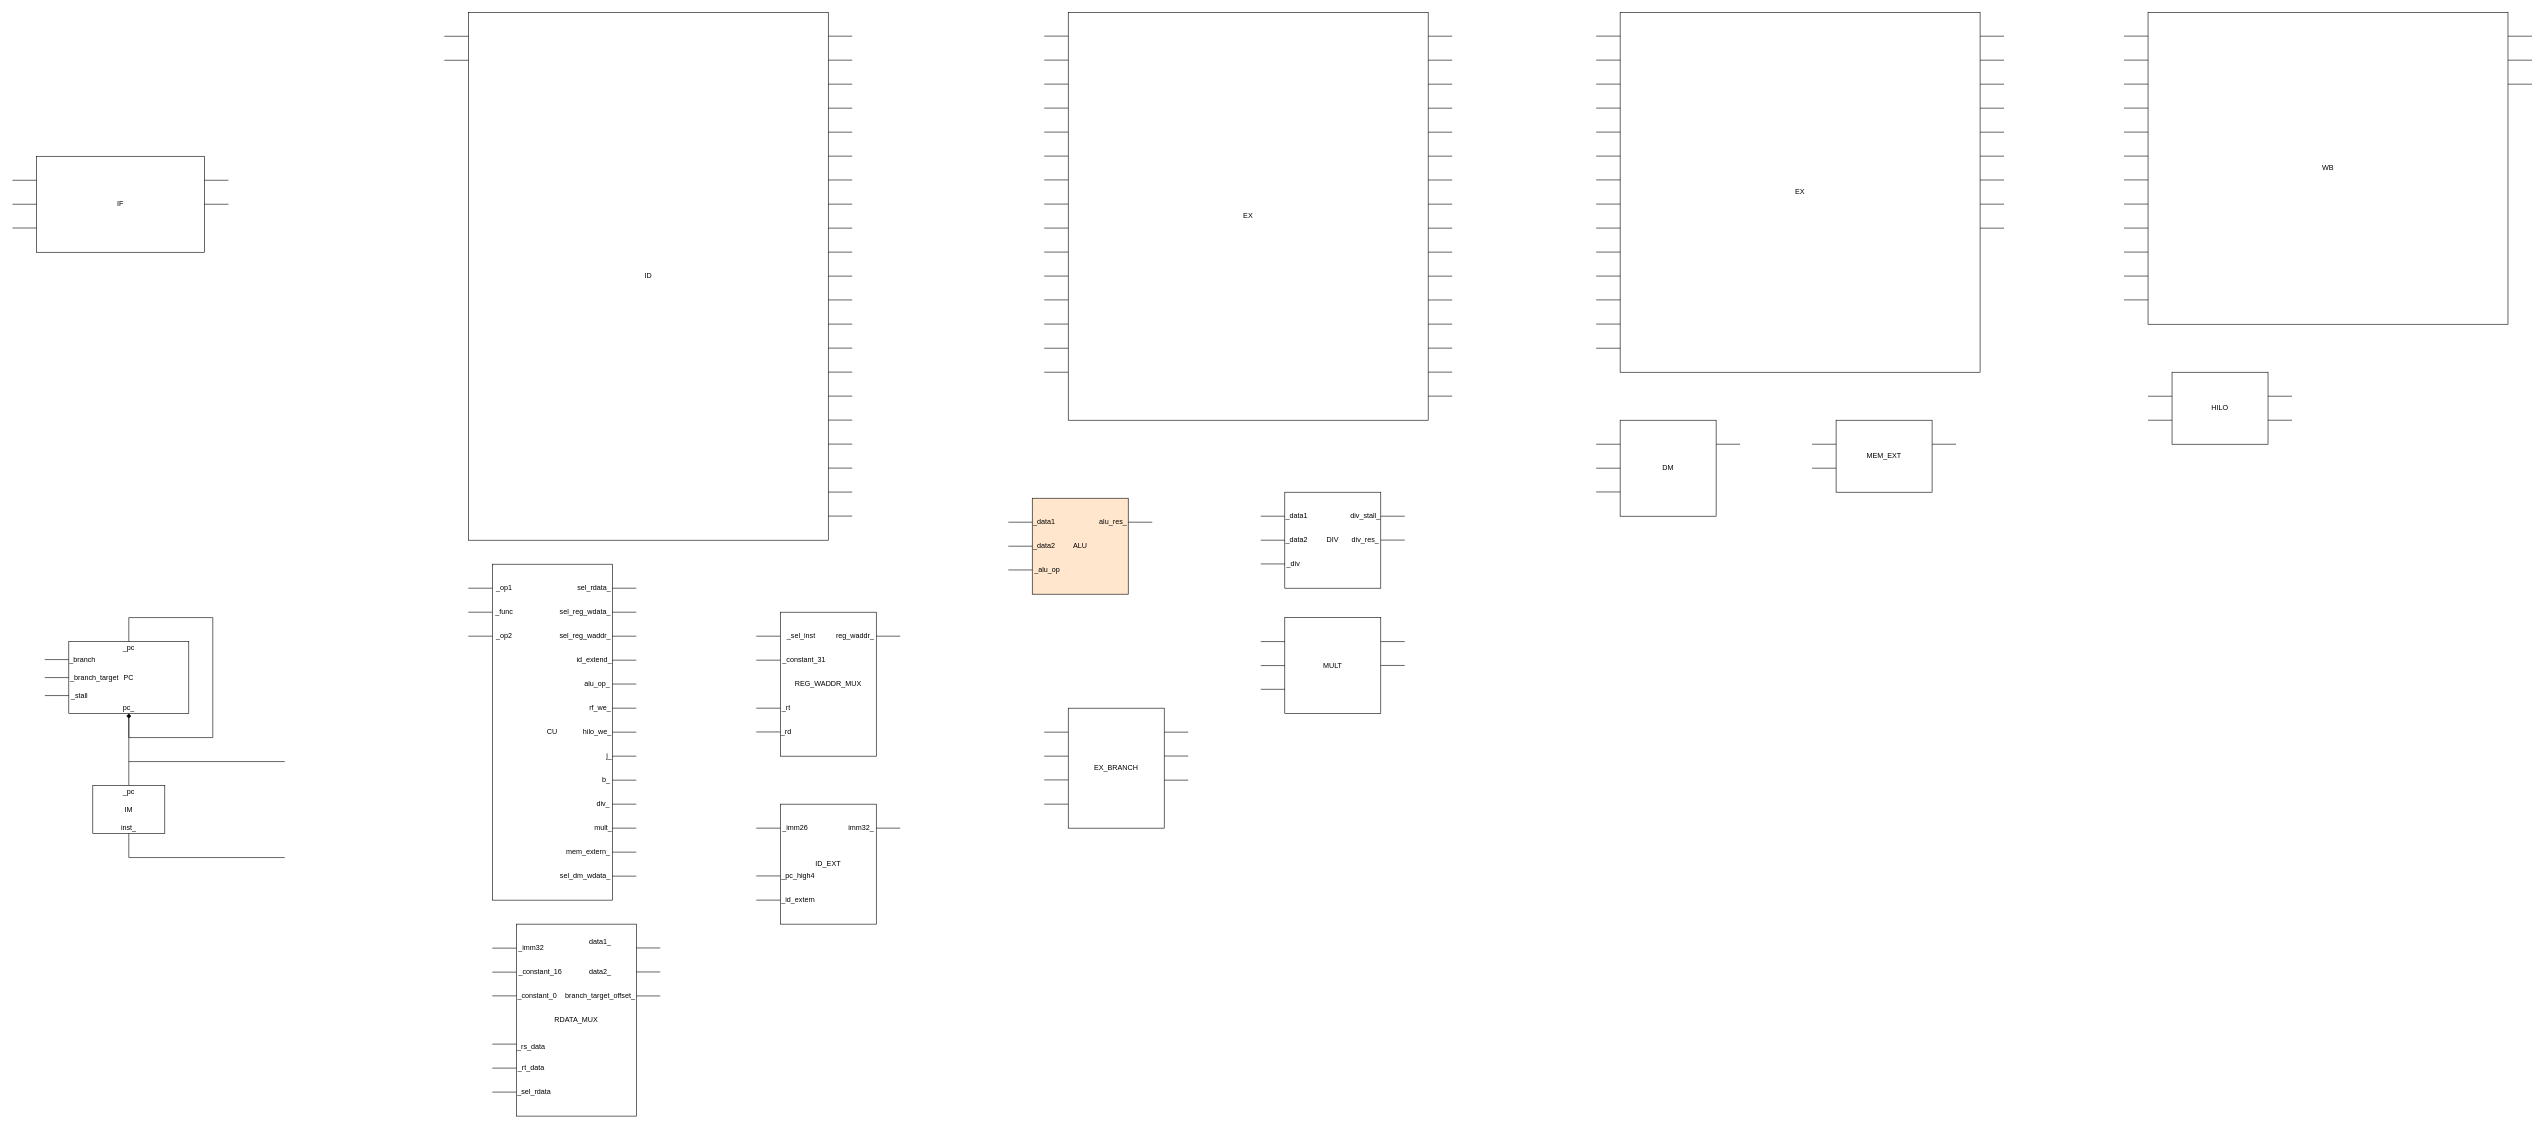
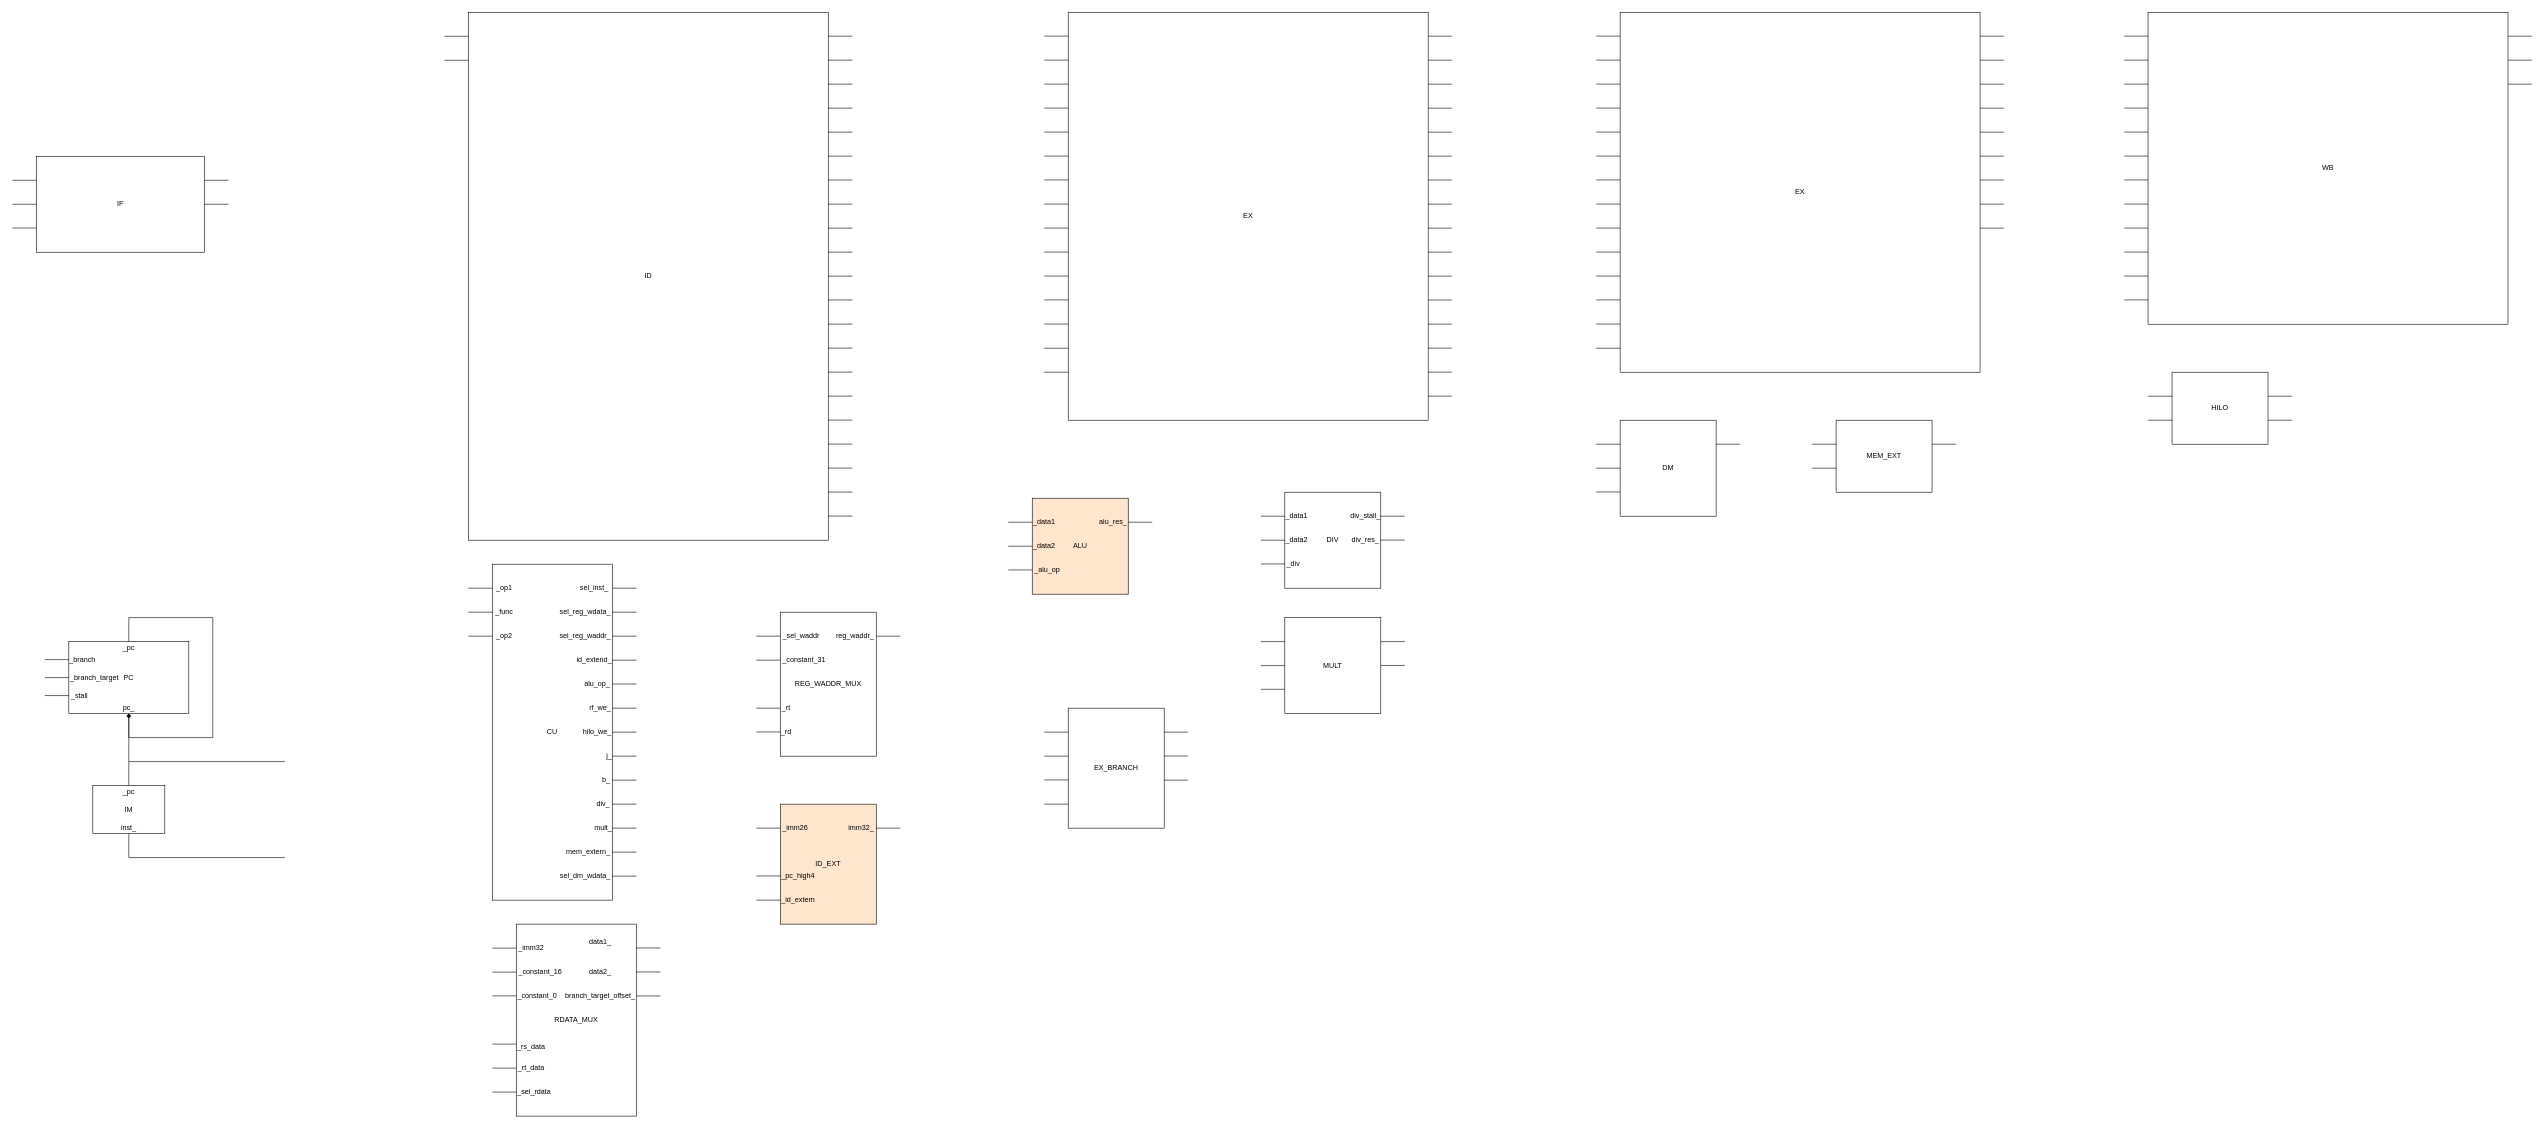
node "sel_rdata_": label "sel_rdata_" -> "sel_inst_"
node "_sel_inst": label "_sel_inst" -> "_sel_waddr"
node "ID_EXT": fillcolor #ffffff -> #ffe6cc
